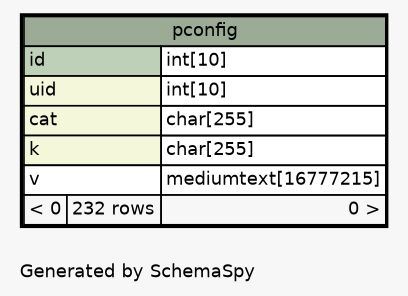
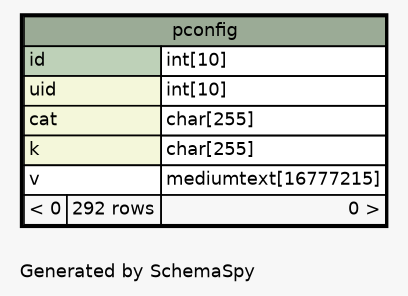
node "pconfig": text "232 rows" -> "292 rows"
